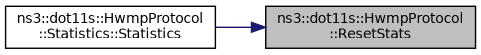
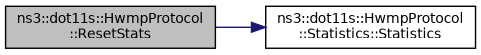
edge "ns3::dot11s::HwmpProtocol ::Statistics::Statistics" -> "ns3::dot11s::HwmpProtocol ::ResetStats": reversed
